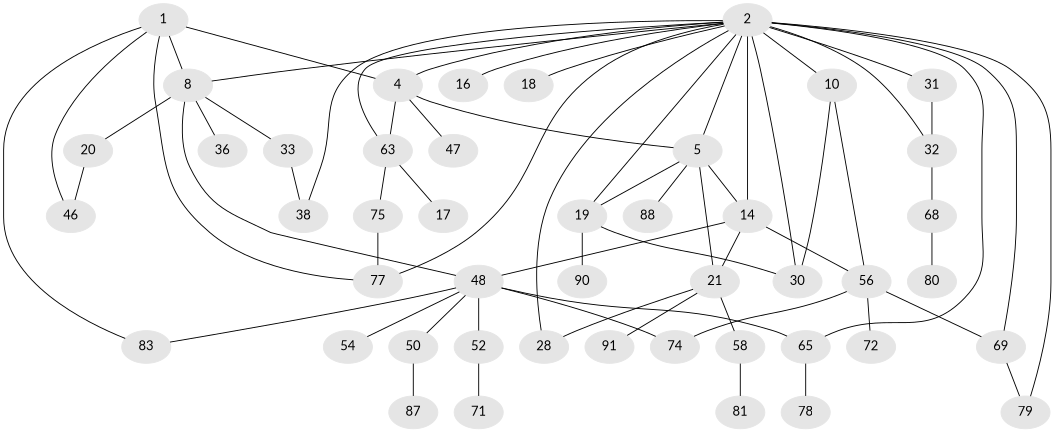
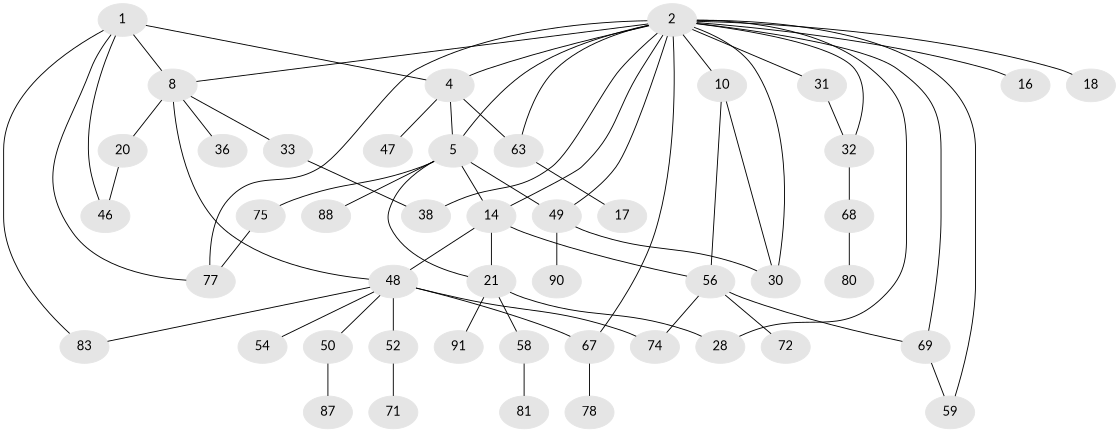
edge "63" -- "75": now "5" -- "75"
node "19": label "19" -> "49"
node "65": label "65" -> "67"
node "79": label "79" -> "59"
